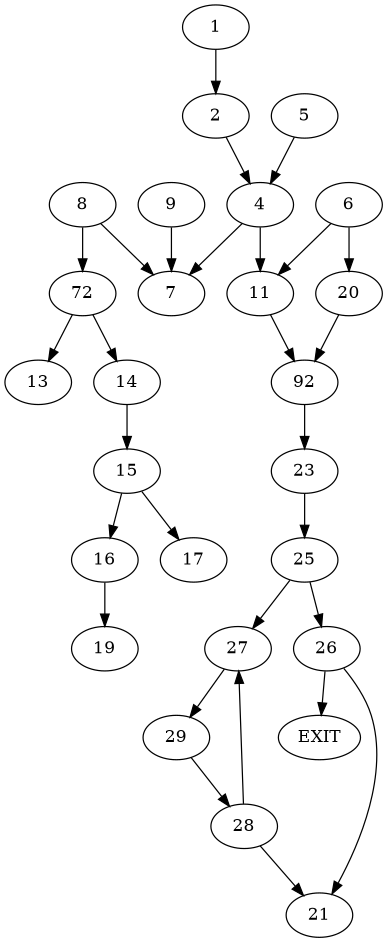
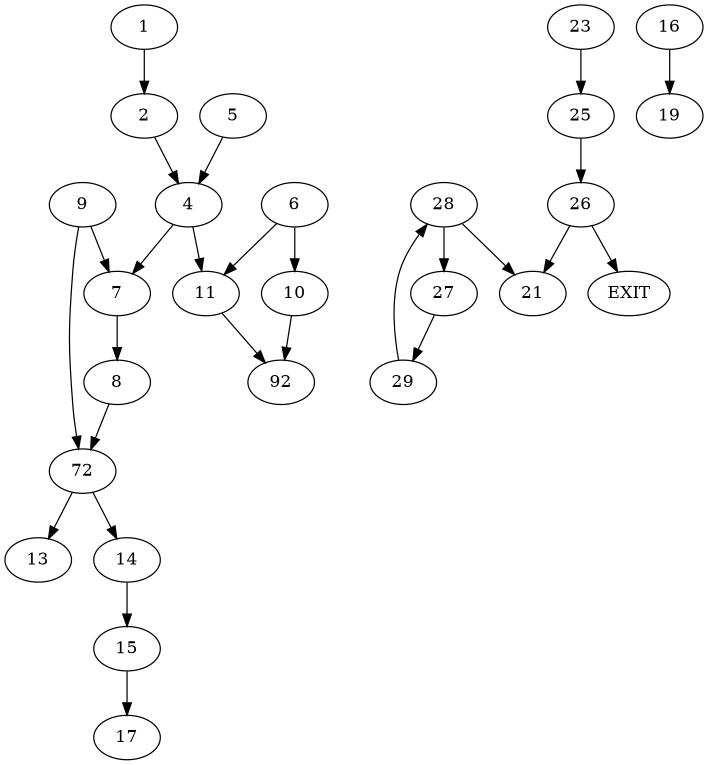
edge "8" -> "7": reversed
node "20": label "20" -> "10"
edge "9" -> "72": added
edge "92" -> "23": removed
edge "15" -> "16": removed
edge "25" -> "27": removed
